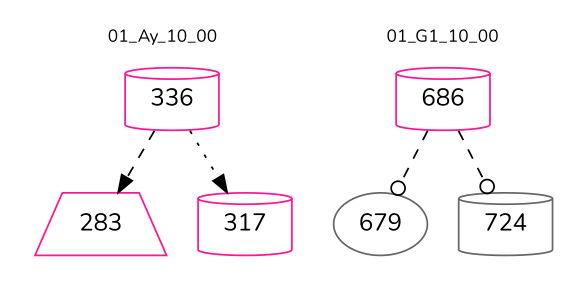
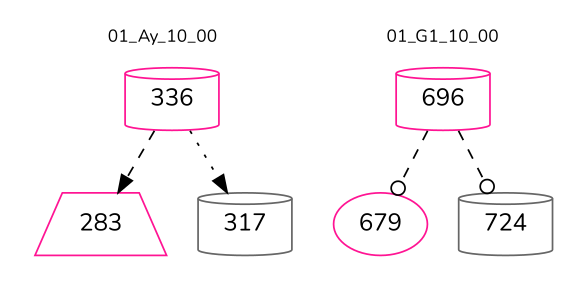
node "686": label "686" -> "696"
node "317": color deeppink -> gray40
node "679": color gray40 -> deeppink
